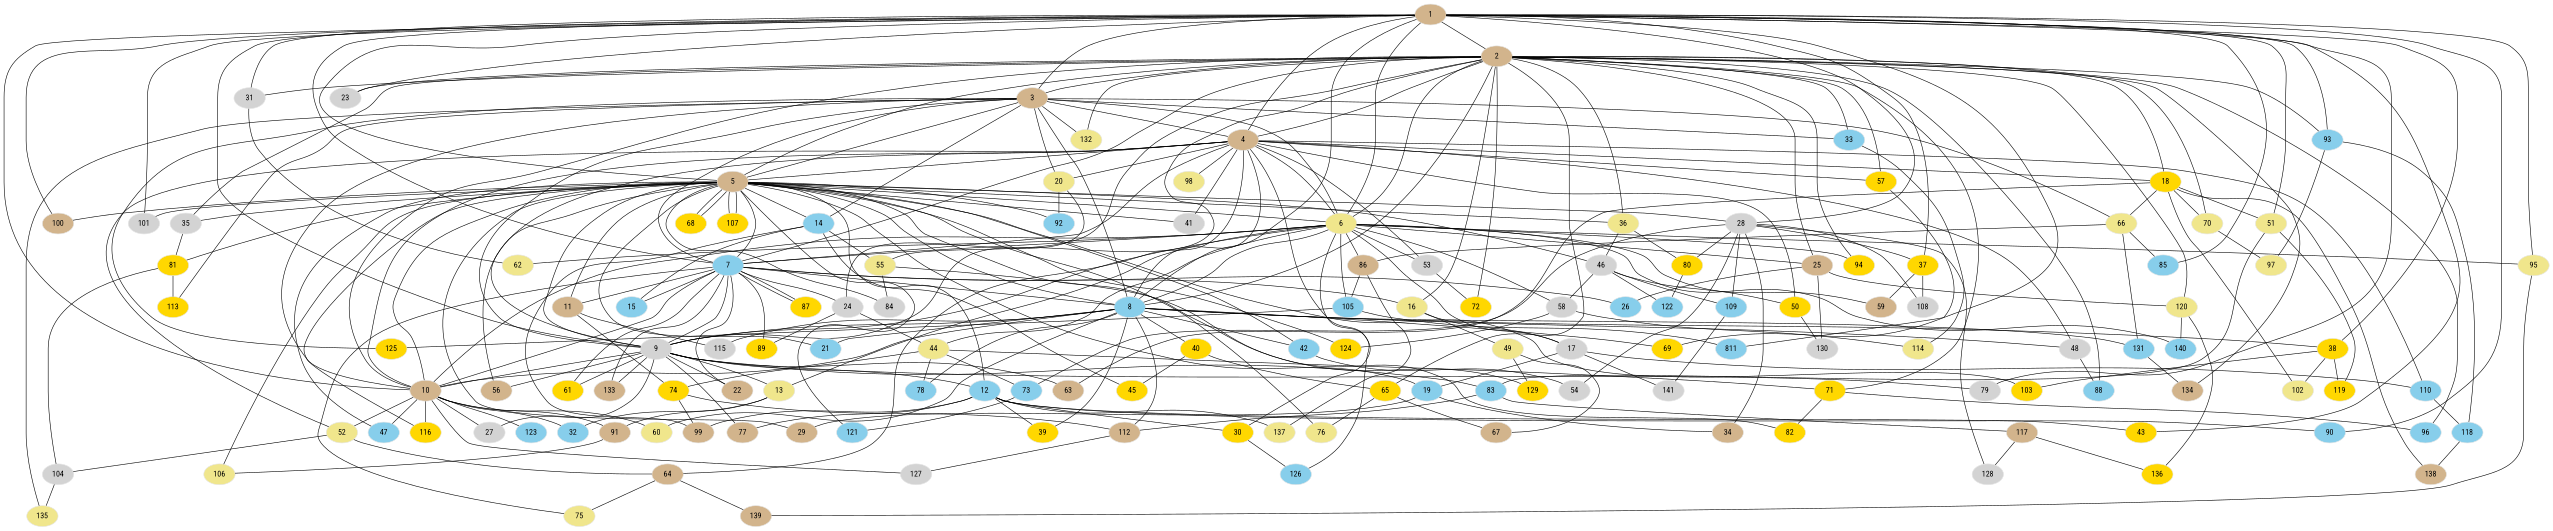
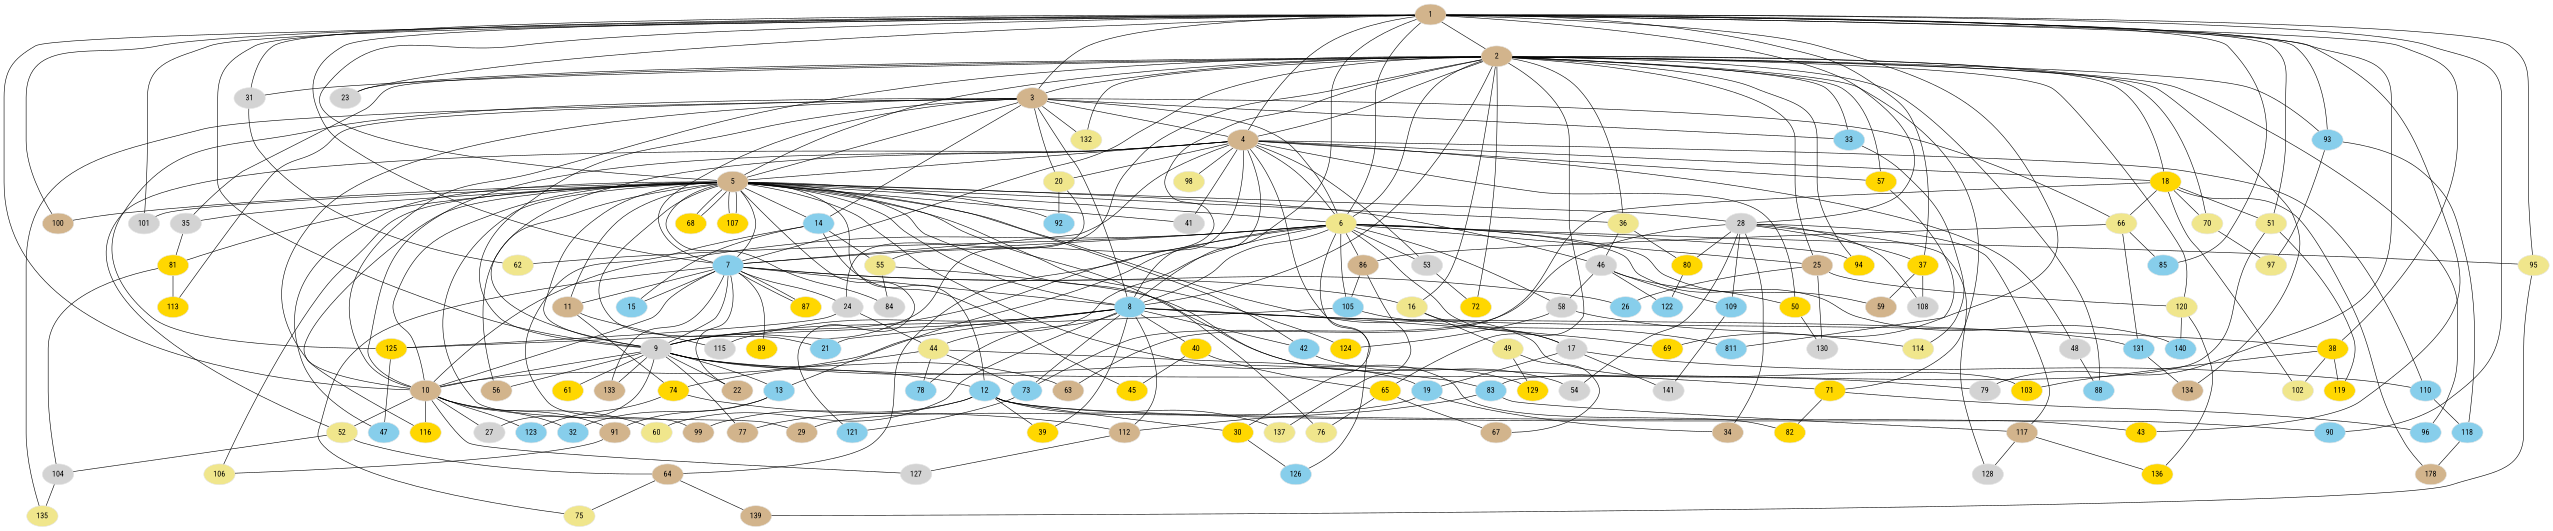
edge "28" -- "117": added
edge "8" -- "48": now "8" -- "73"
edge "7" -- "61": removed
edge "24" -- "89": now "24" -- "125"
node "13": fillcolor khaki -> skyblue
edge "74" -- "99": now "74" -- "123"
edge "10" -- "47": now "125" -- "47"
node "138": label "138" -> "178"
